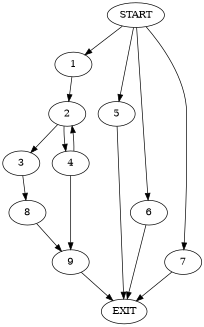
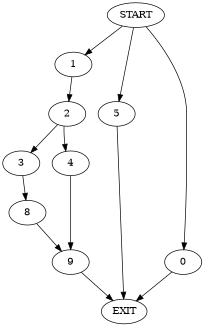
edge "4" -> "2": removed
node "6": removed
node "7": label "7" -> "0"
